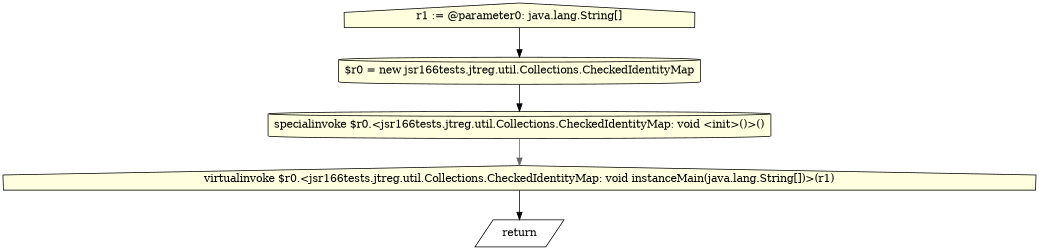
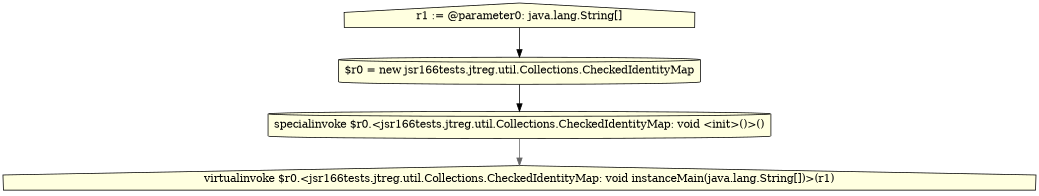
node "return": removed
